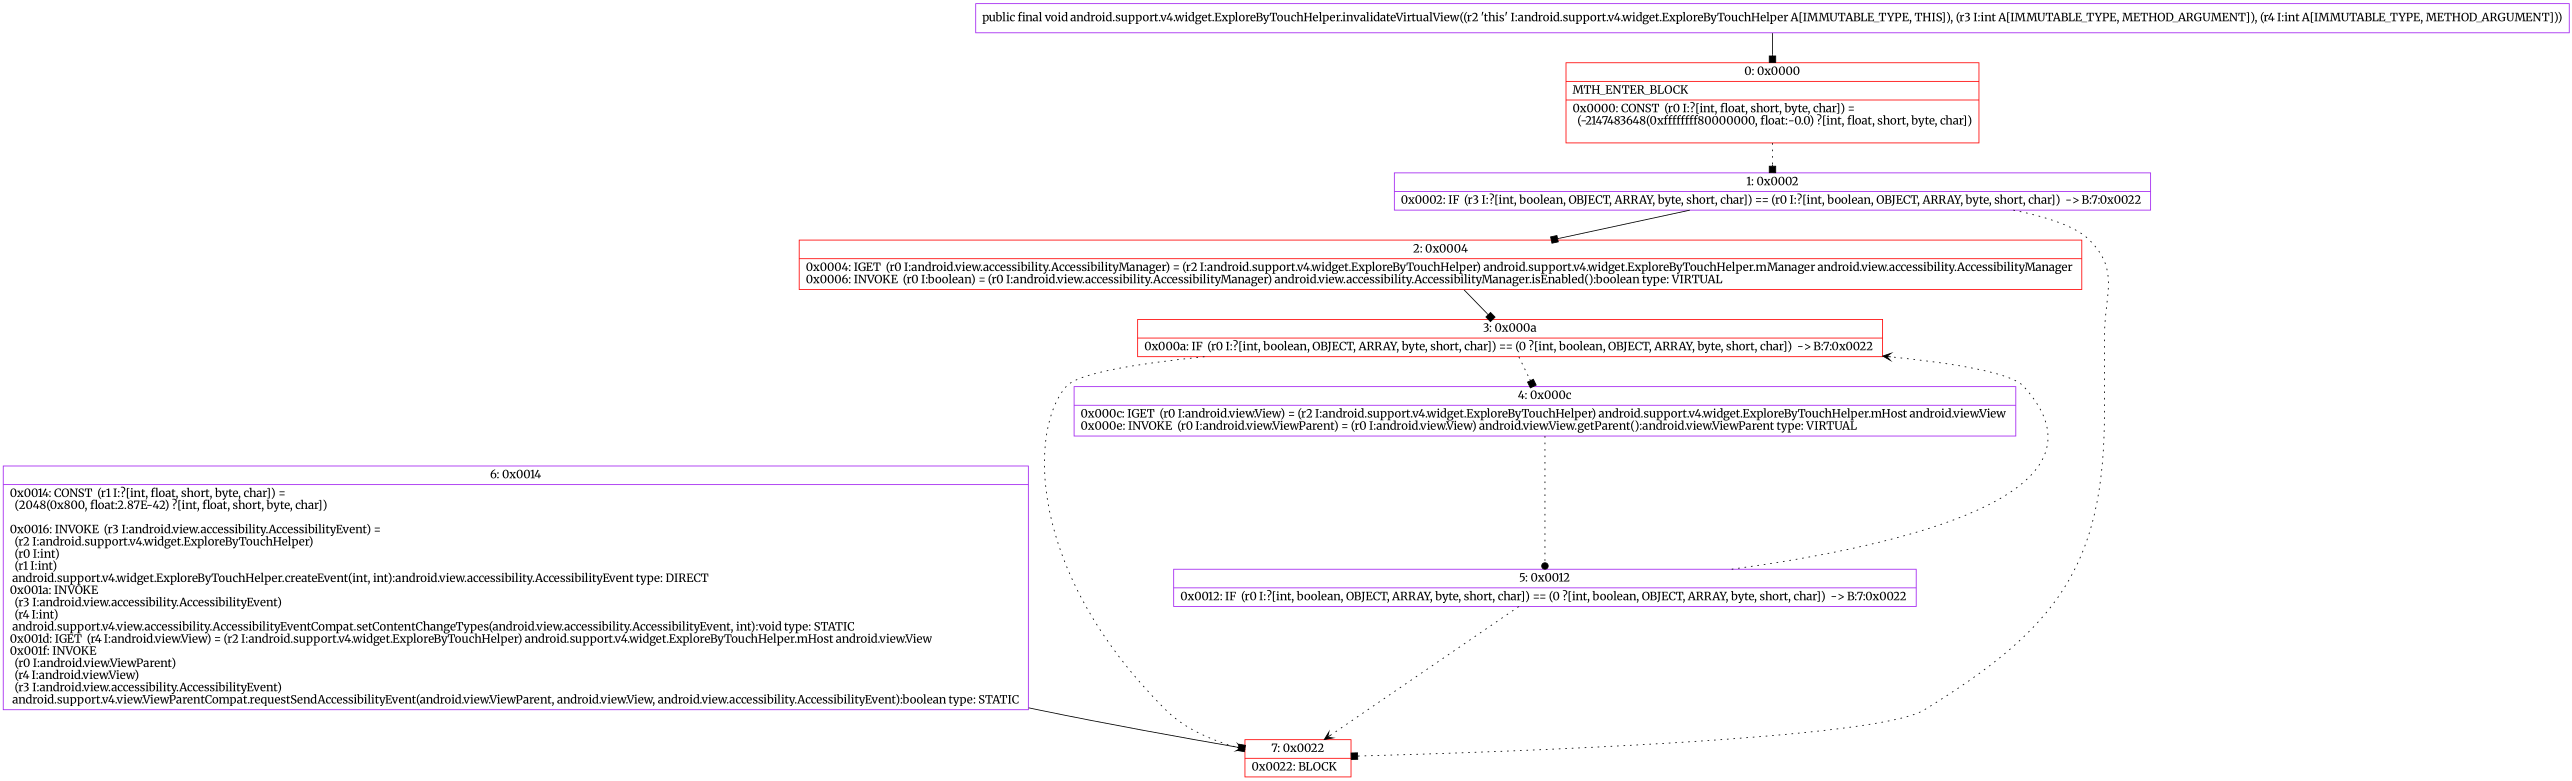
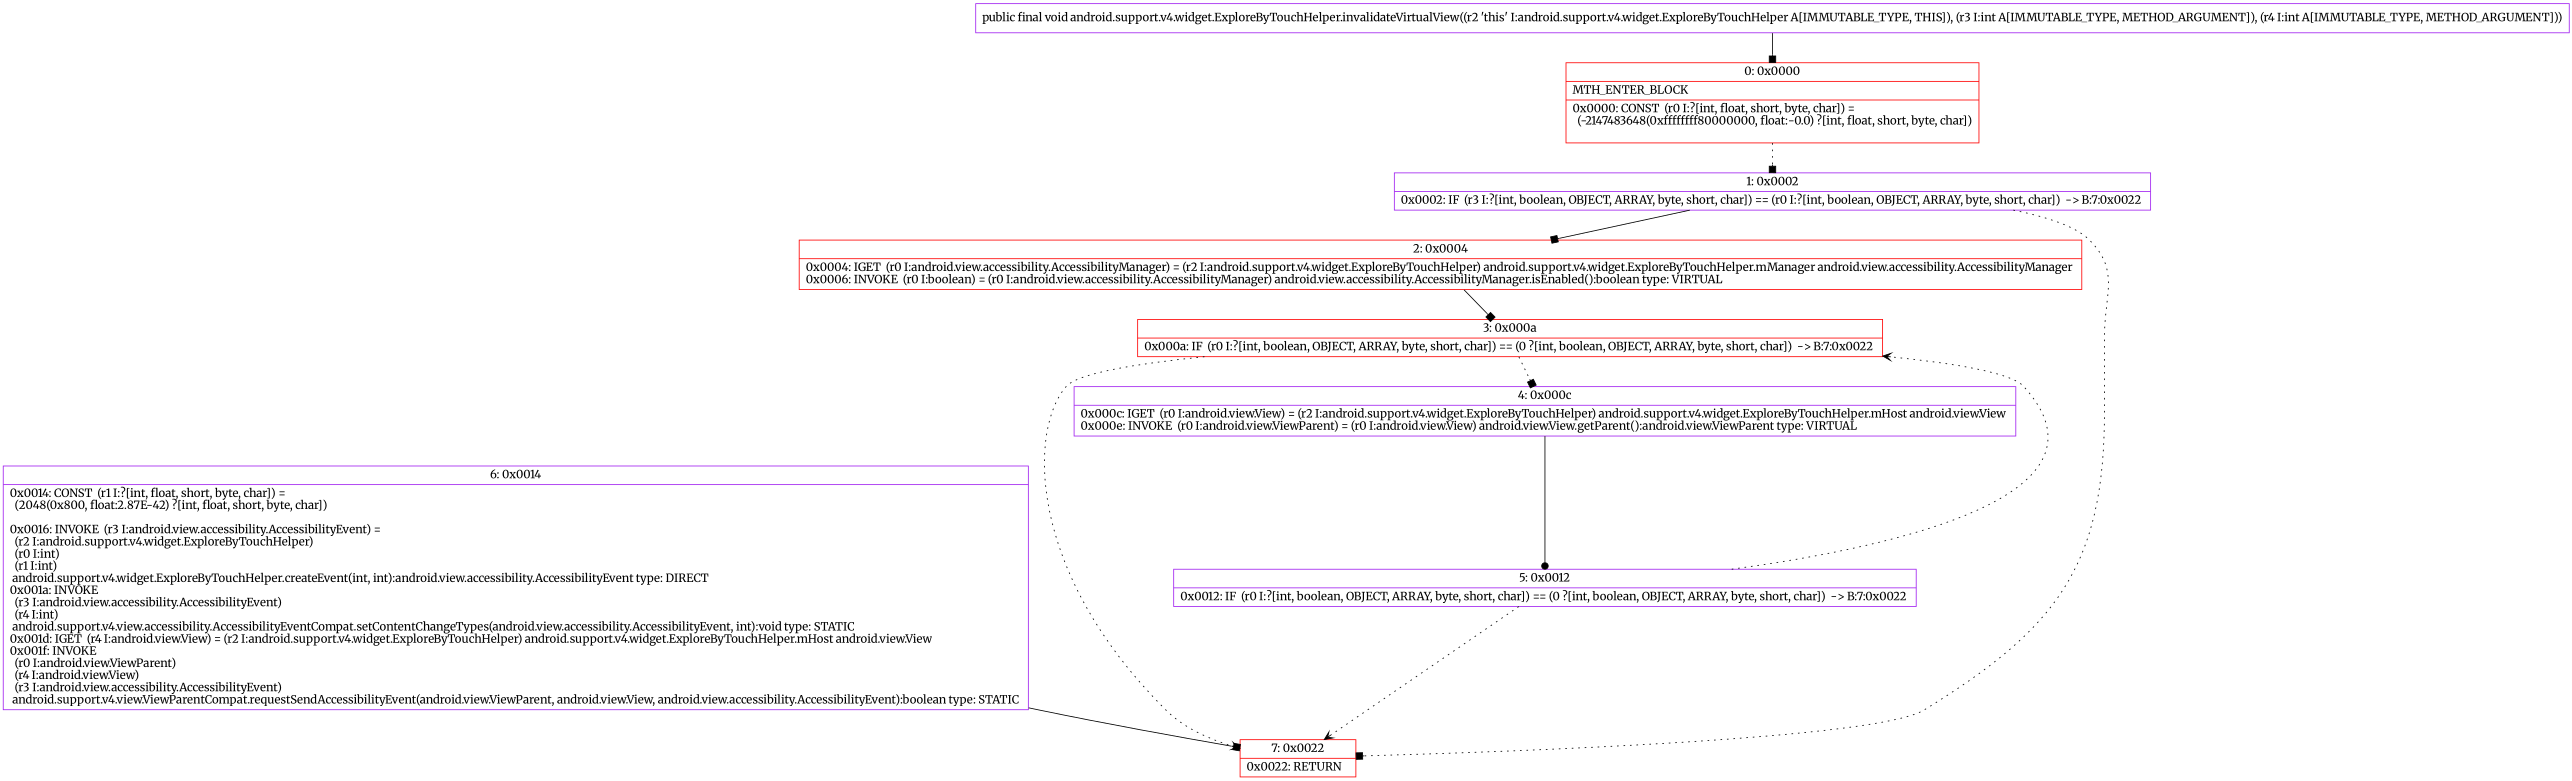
edge "4: 0x000c" -> "5: 0x0012": style dotted -> solid
node "7: 0x0022": text "0x0022: BLOCK" -> "0x0022: RETURN"
